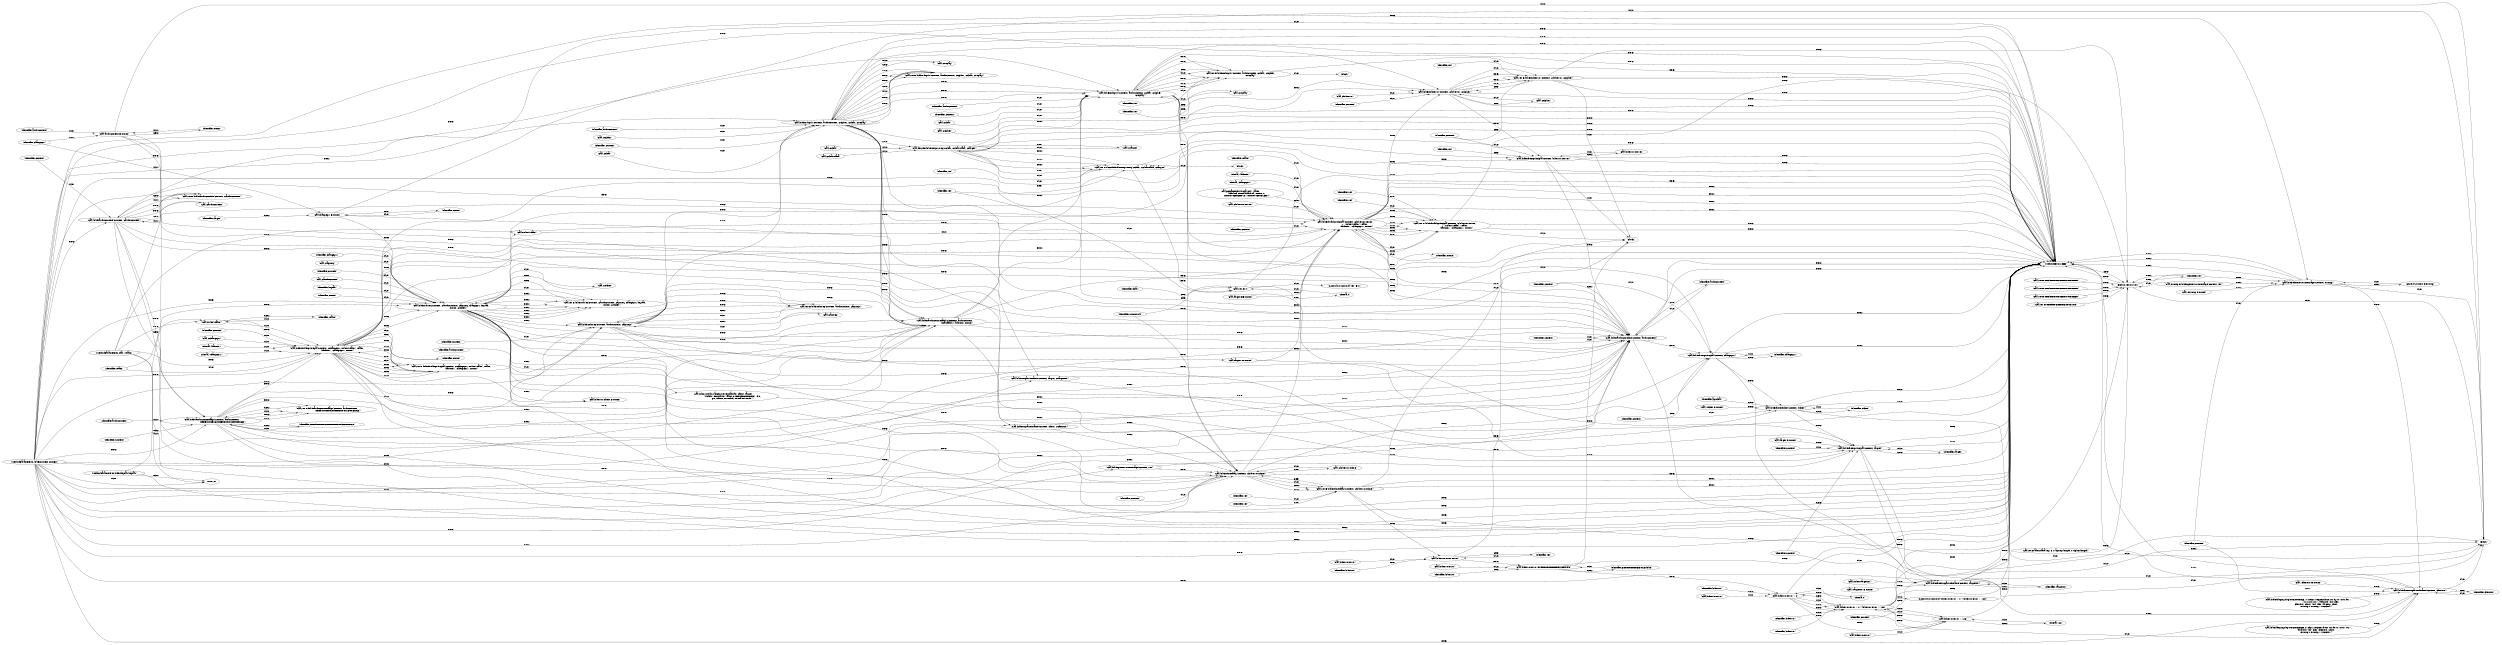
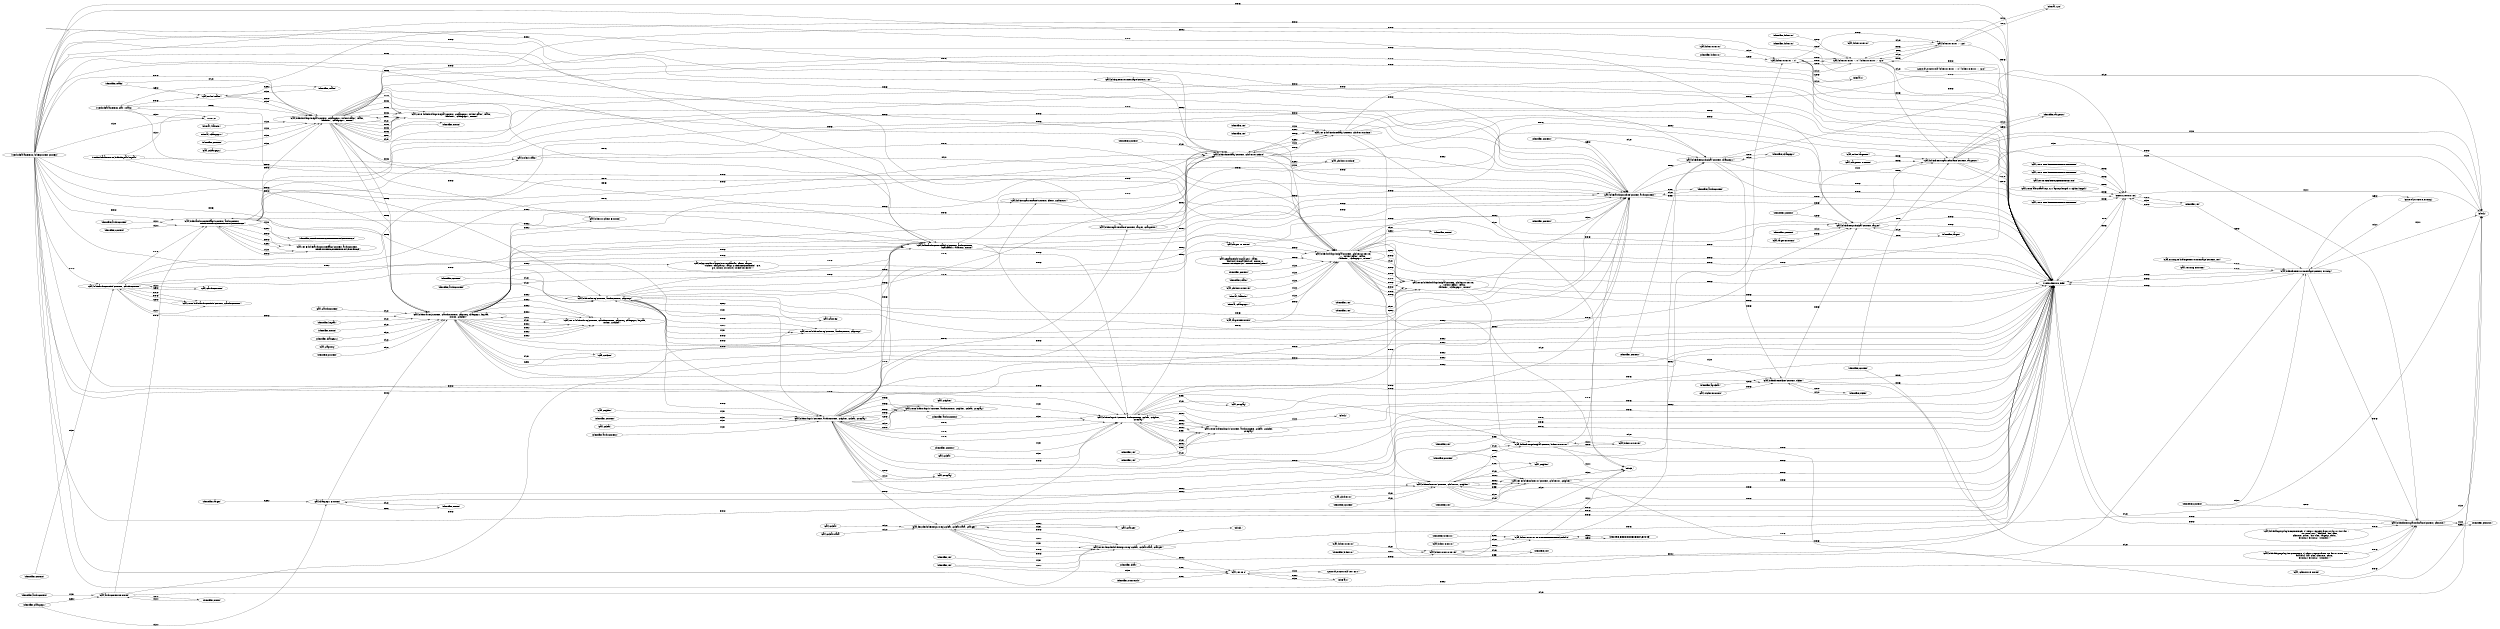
edge "(Call,krb5_auth_con_init(context, &auth_context))" -> "(MethodReturn,RET)": label "AST: " -> "DDG: "
edge "(Call,auth_context = NULL)" -> "(Call,krb5_auth_con_free(context, auth_context))": removed, label "DDG:"
edge "(Identifier,numresult)" -> "(Call,krb5_timeofday(context, &krberror.stime))": now "(Call,krb5_unparse_name(context, target, &targetstr))" -> "(Call,krb5_timeofday(context, &krberror.stime))"
